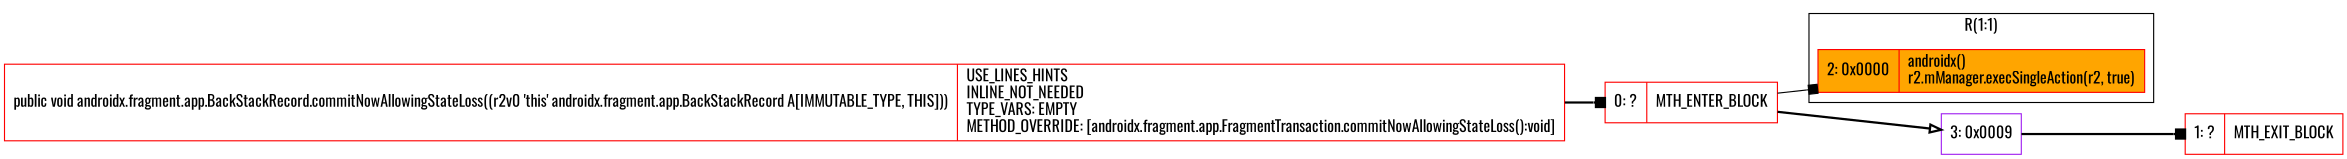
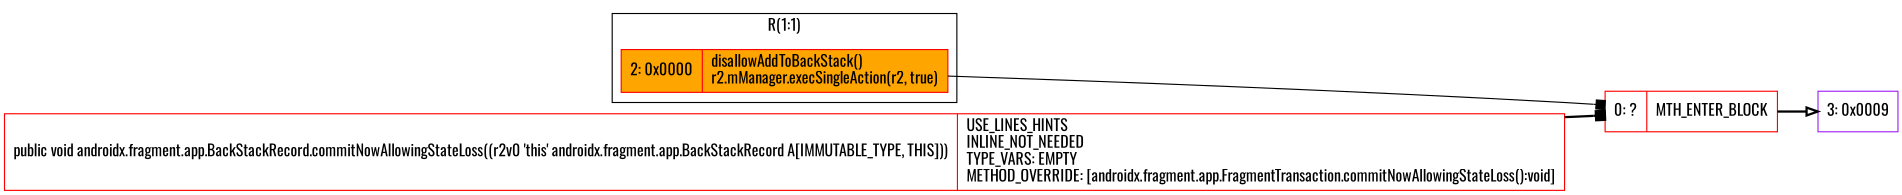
node "2: 0x0000": text "androidx()" -> "disallowAddToBackStack()"
edge "0: ?" -> "2: 0x0000": reversed
node "1: ?": removed
